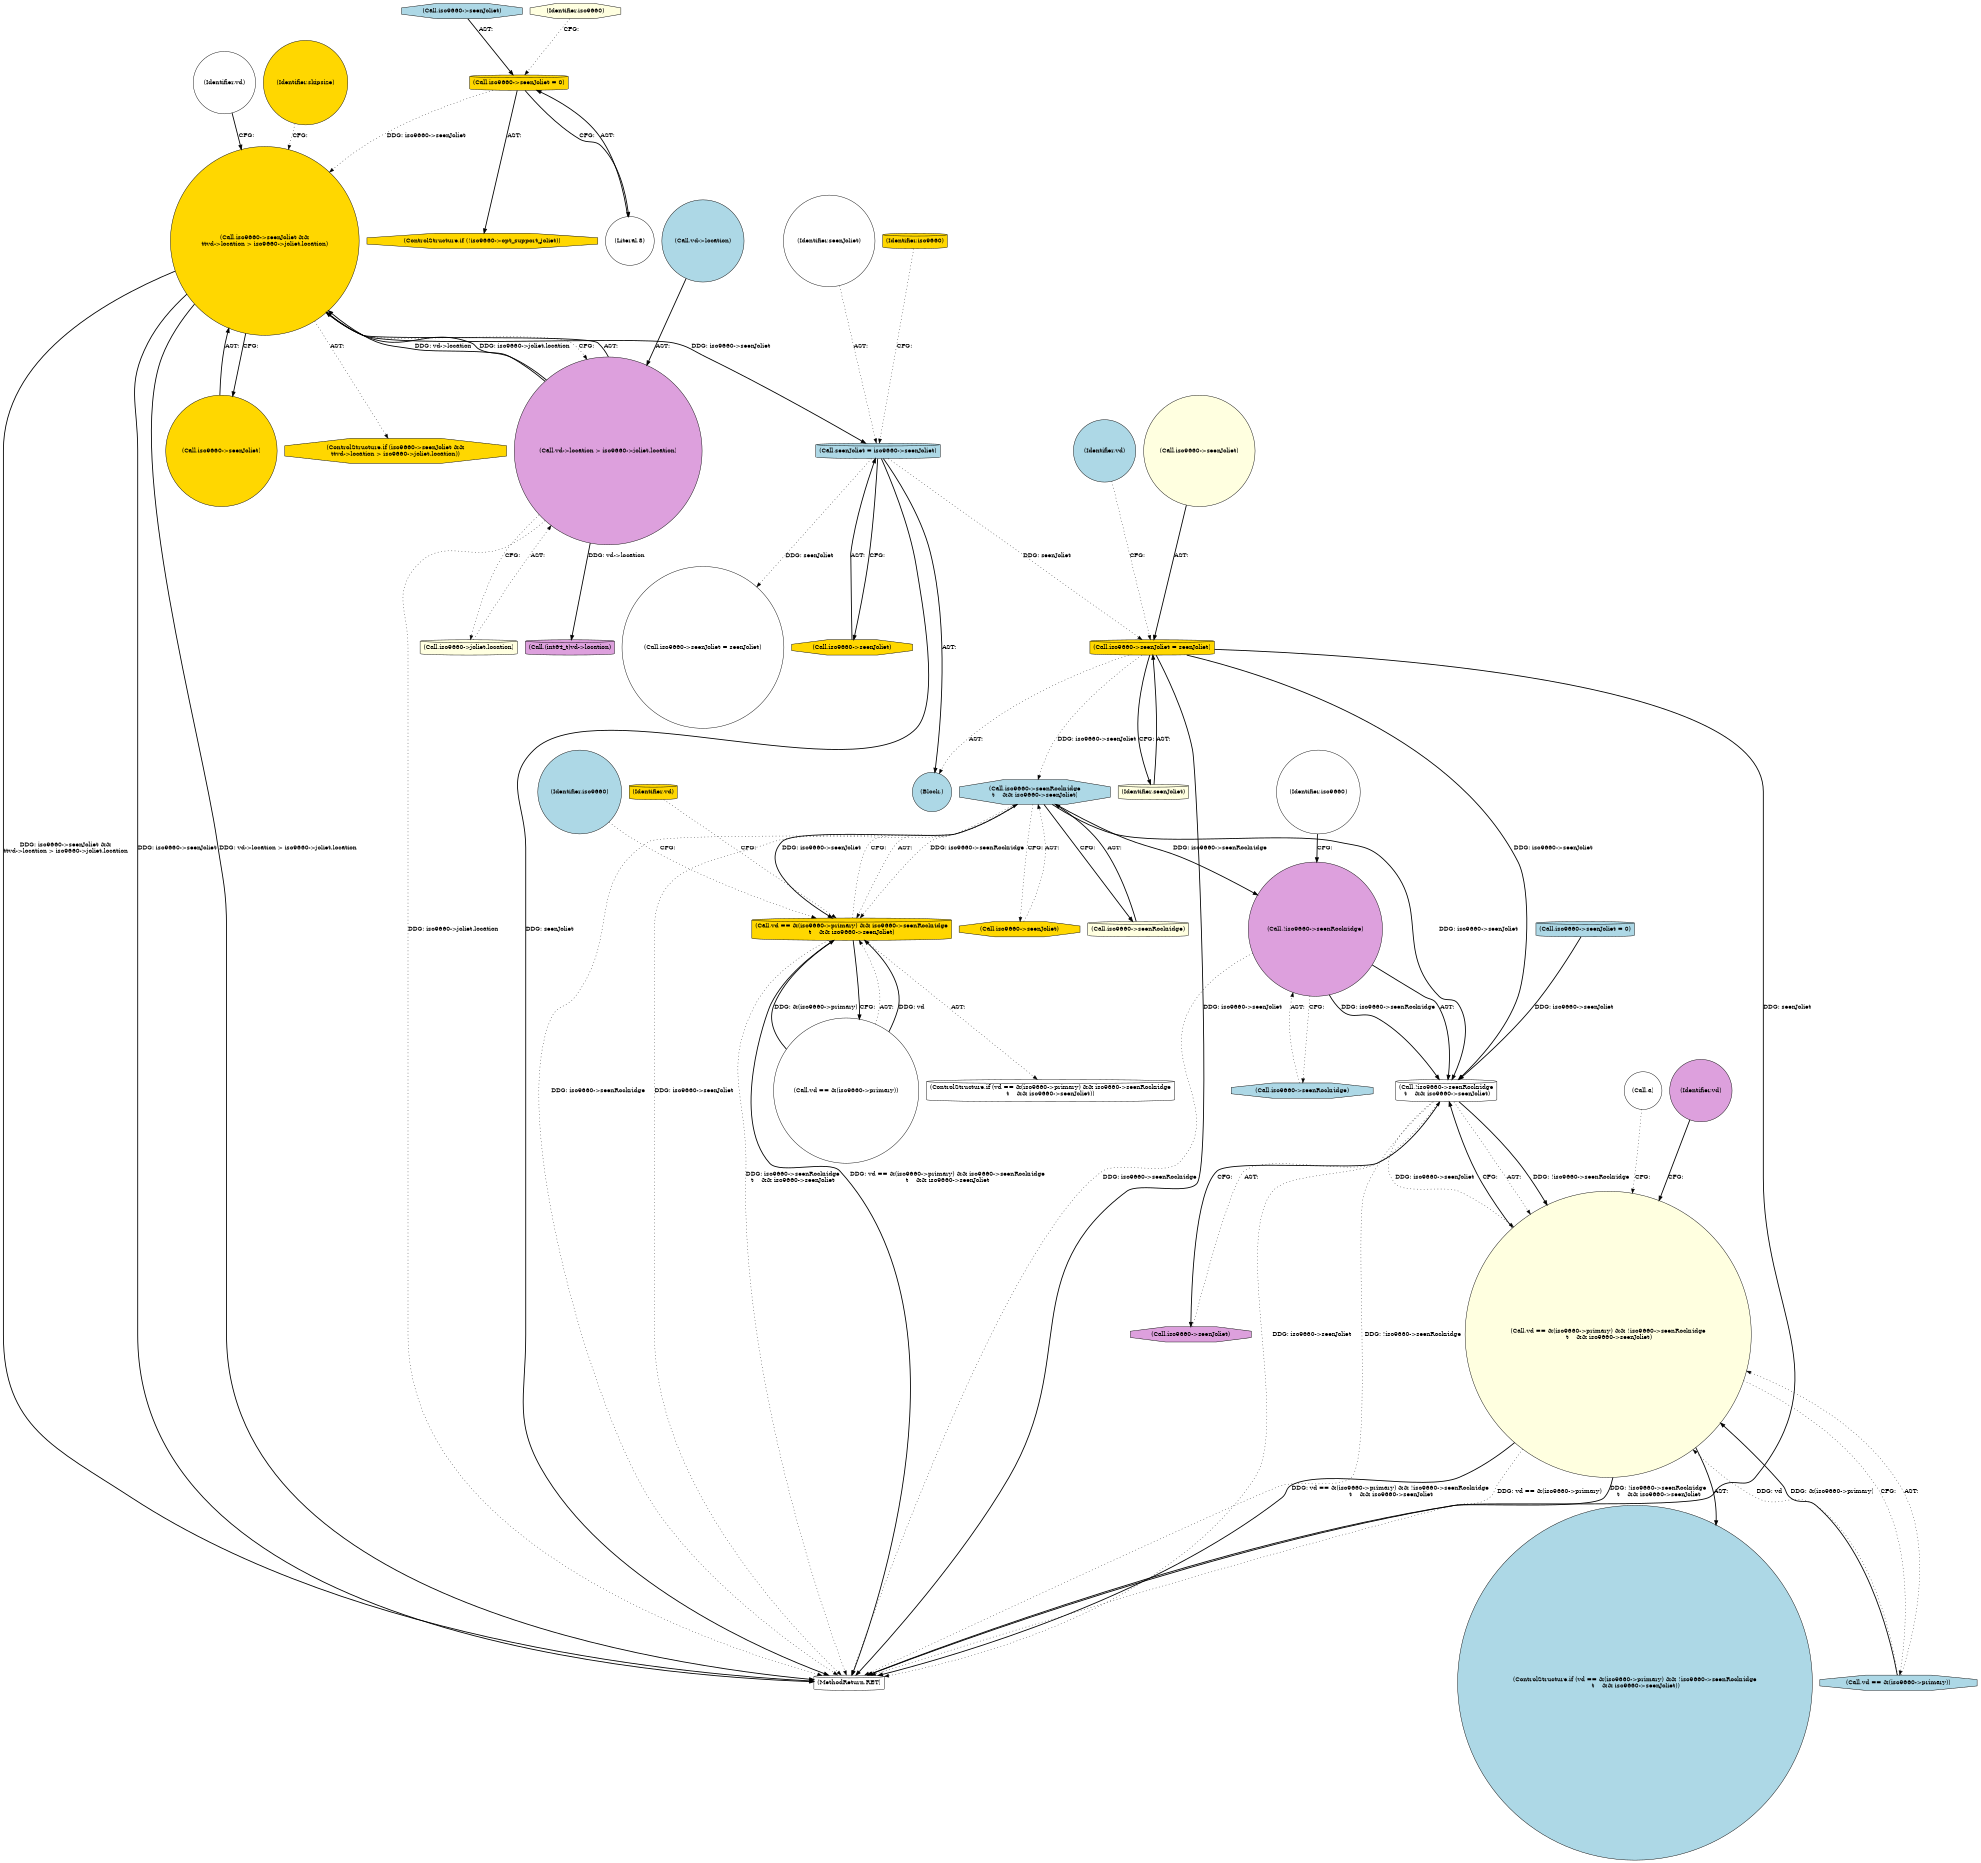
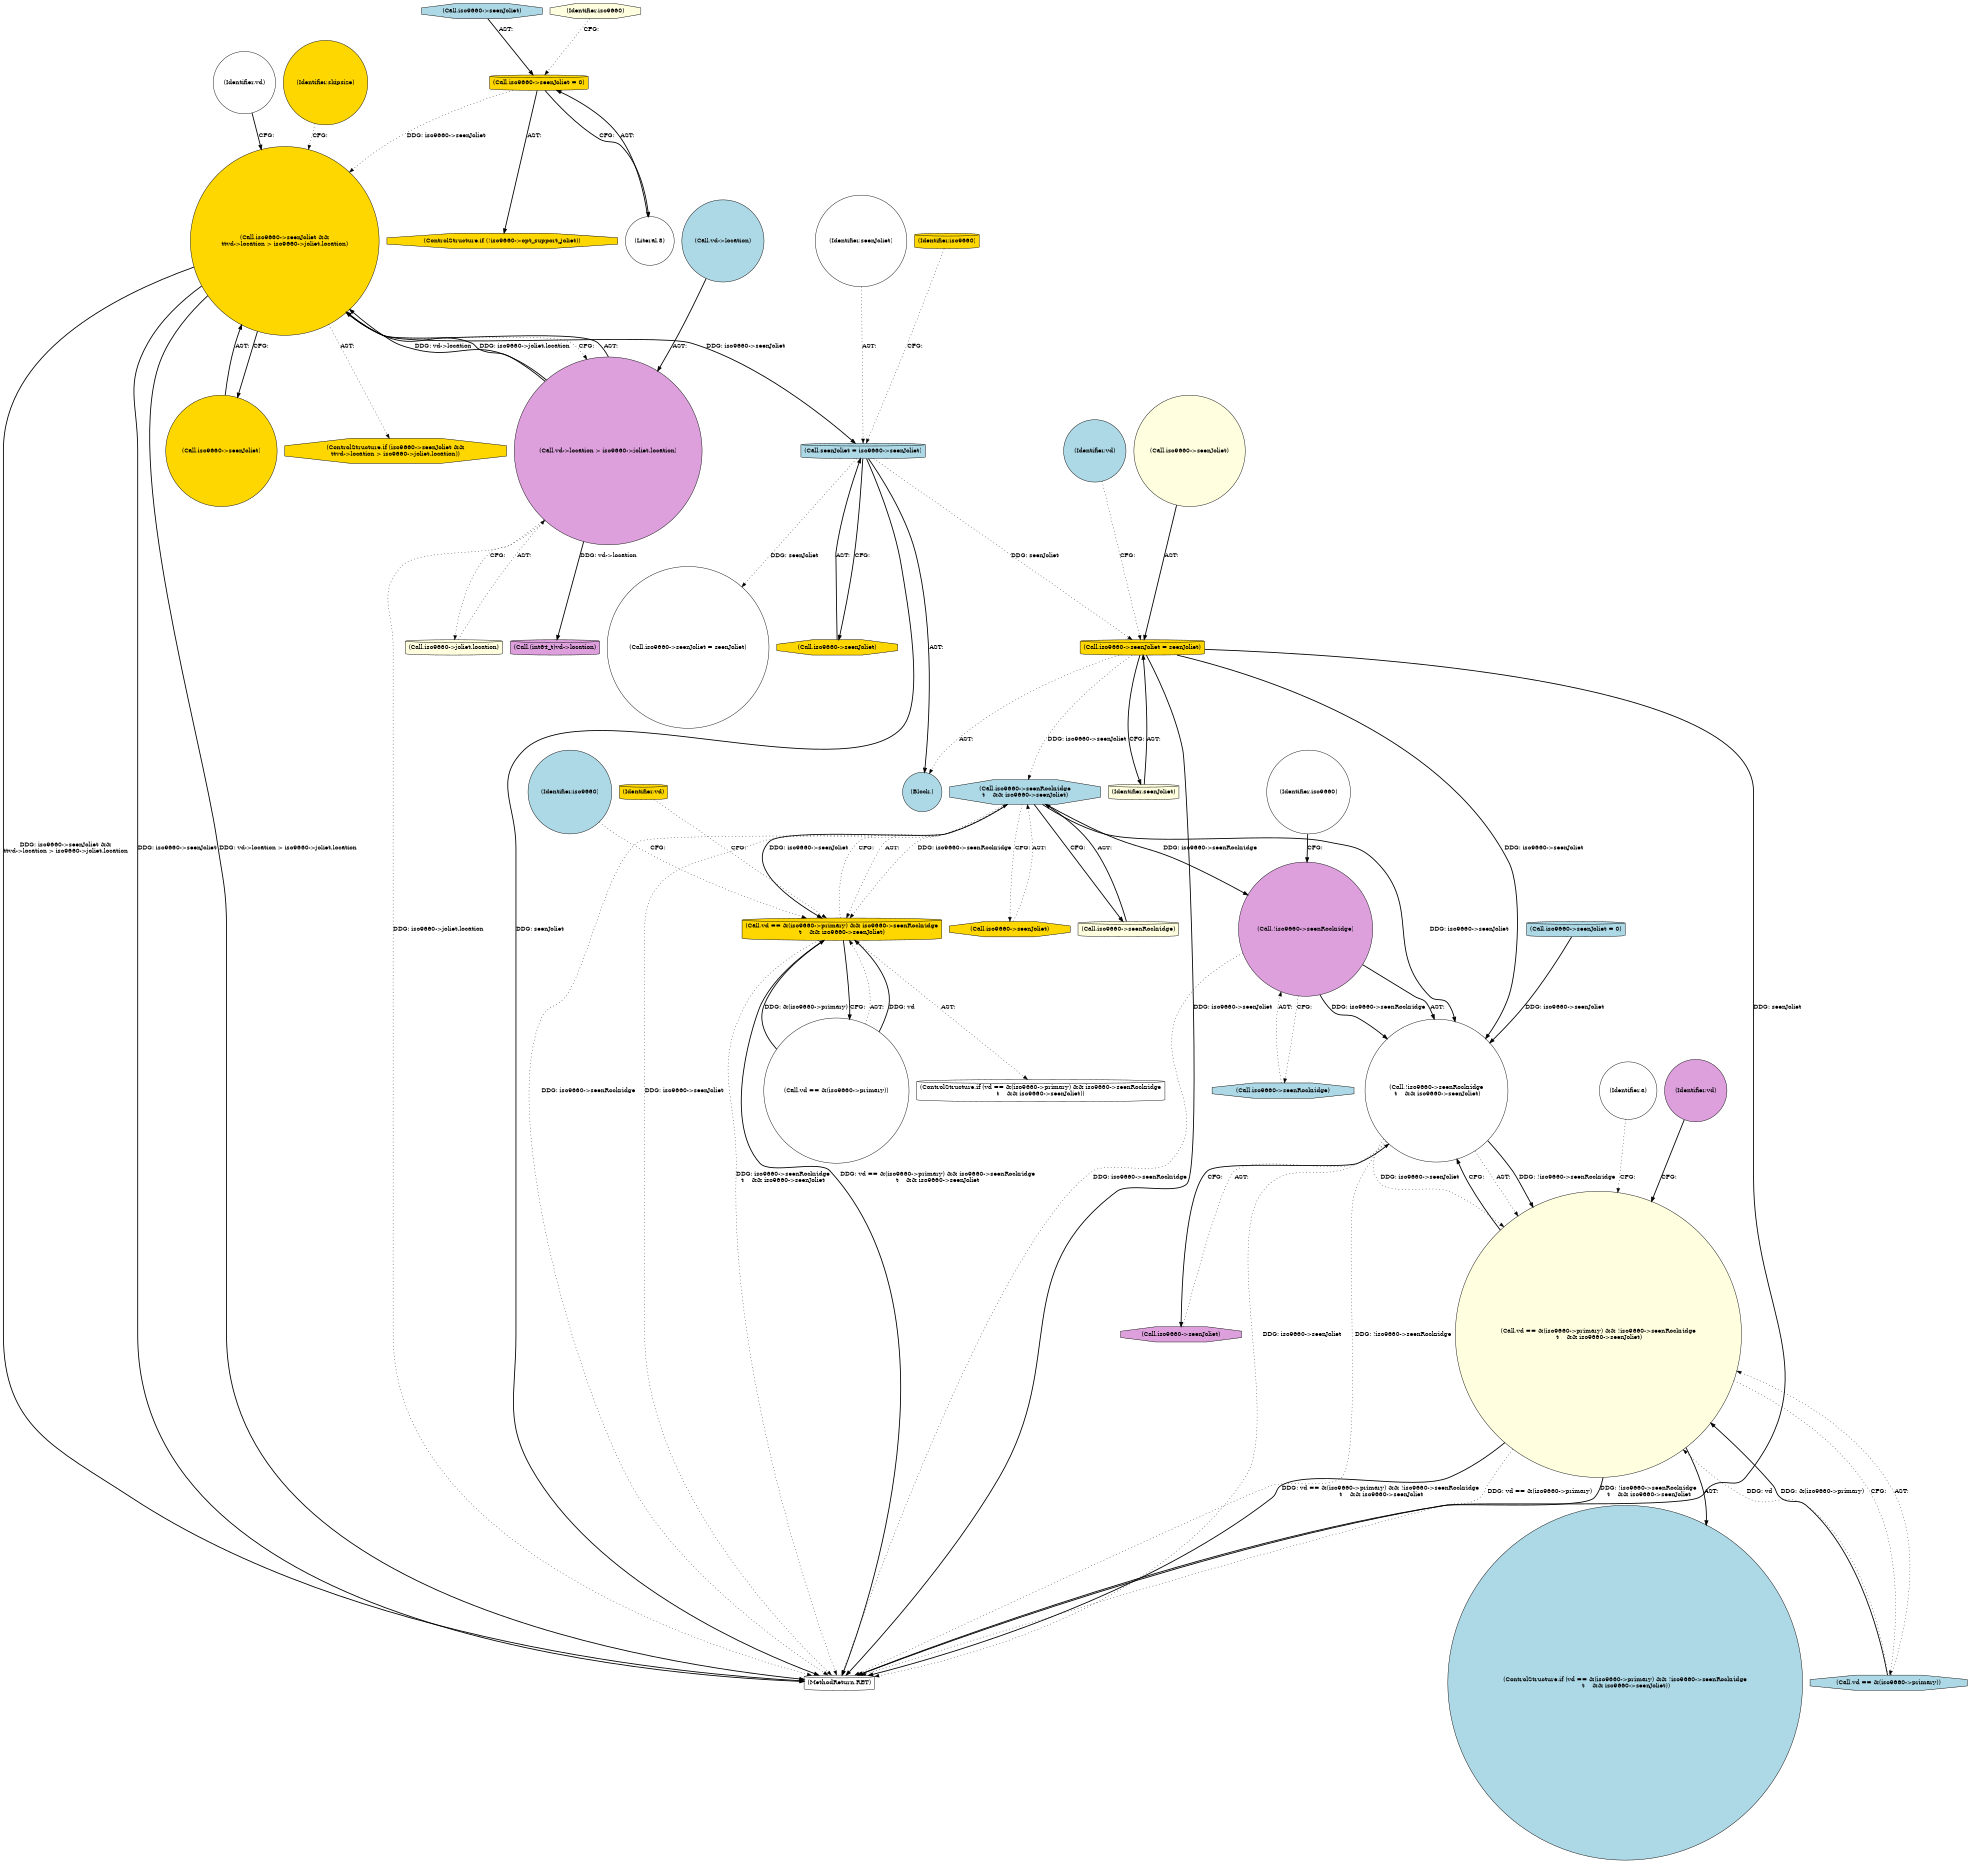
node "(Call,!iso9660->seenRockridge t    && iso9660->seenJoliet)": shape cylinder -> circle
node "(Call,a)": label "(Call,a)" -> "(Identifier,a)"
